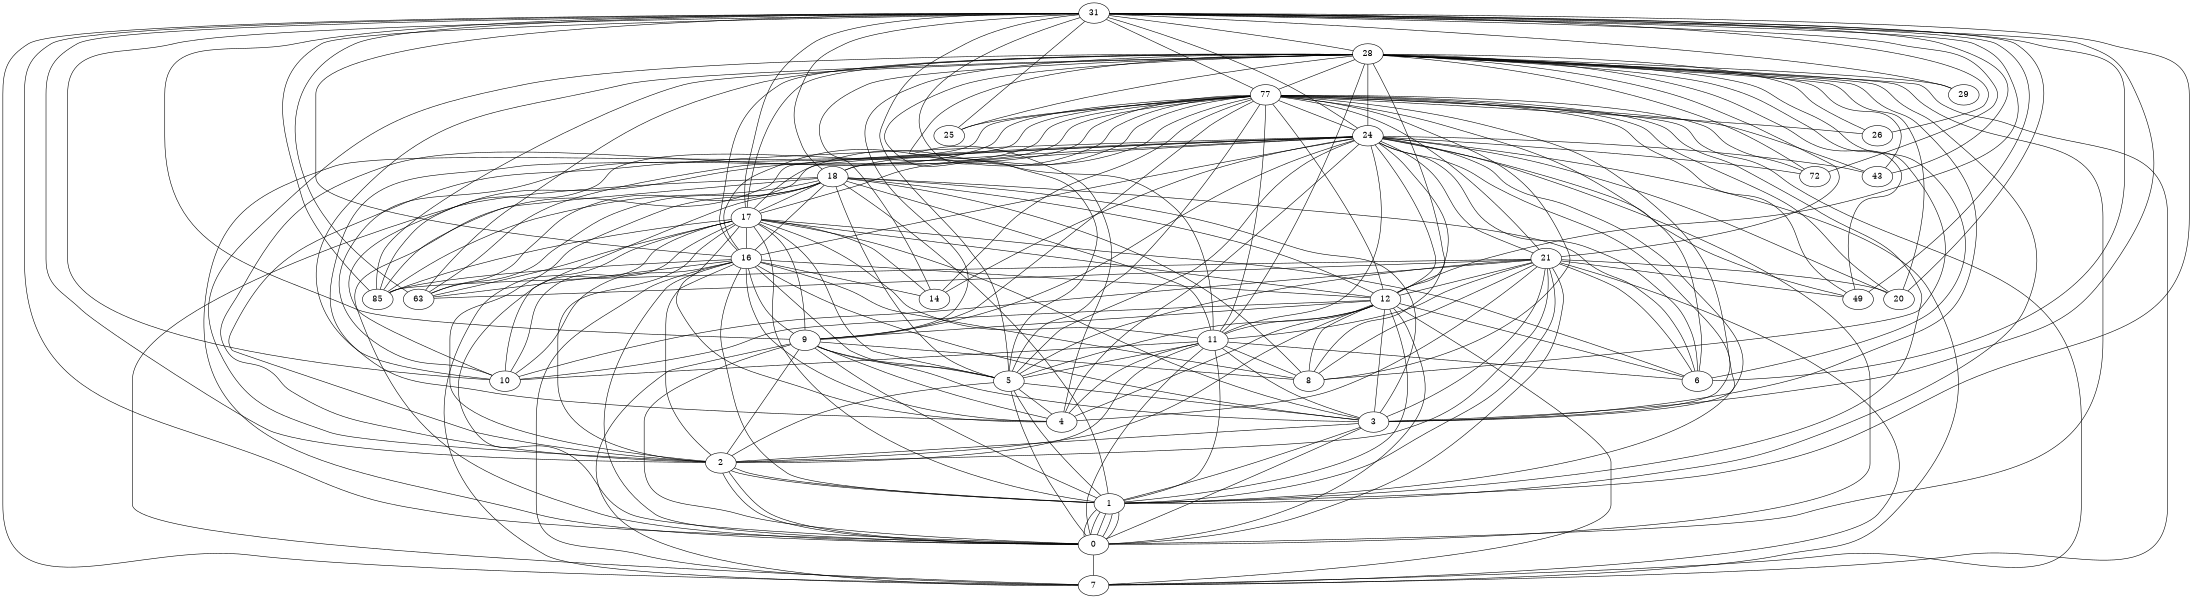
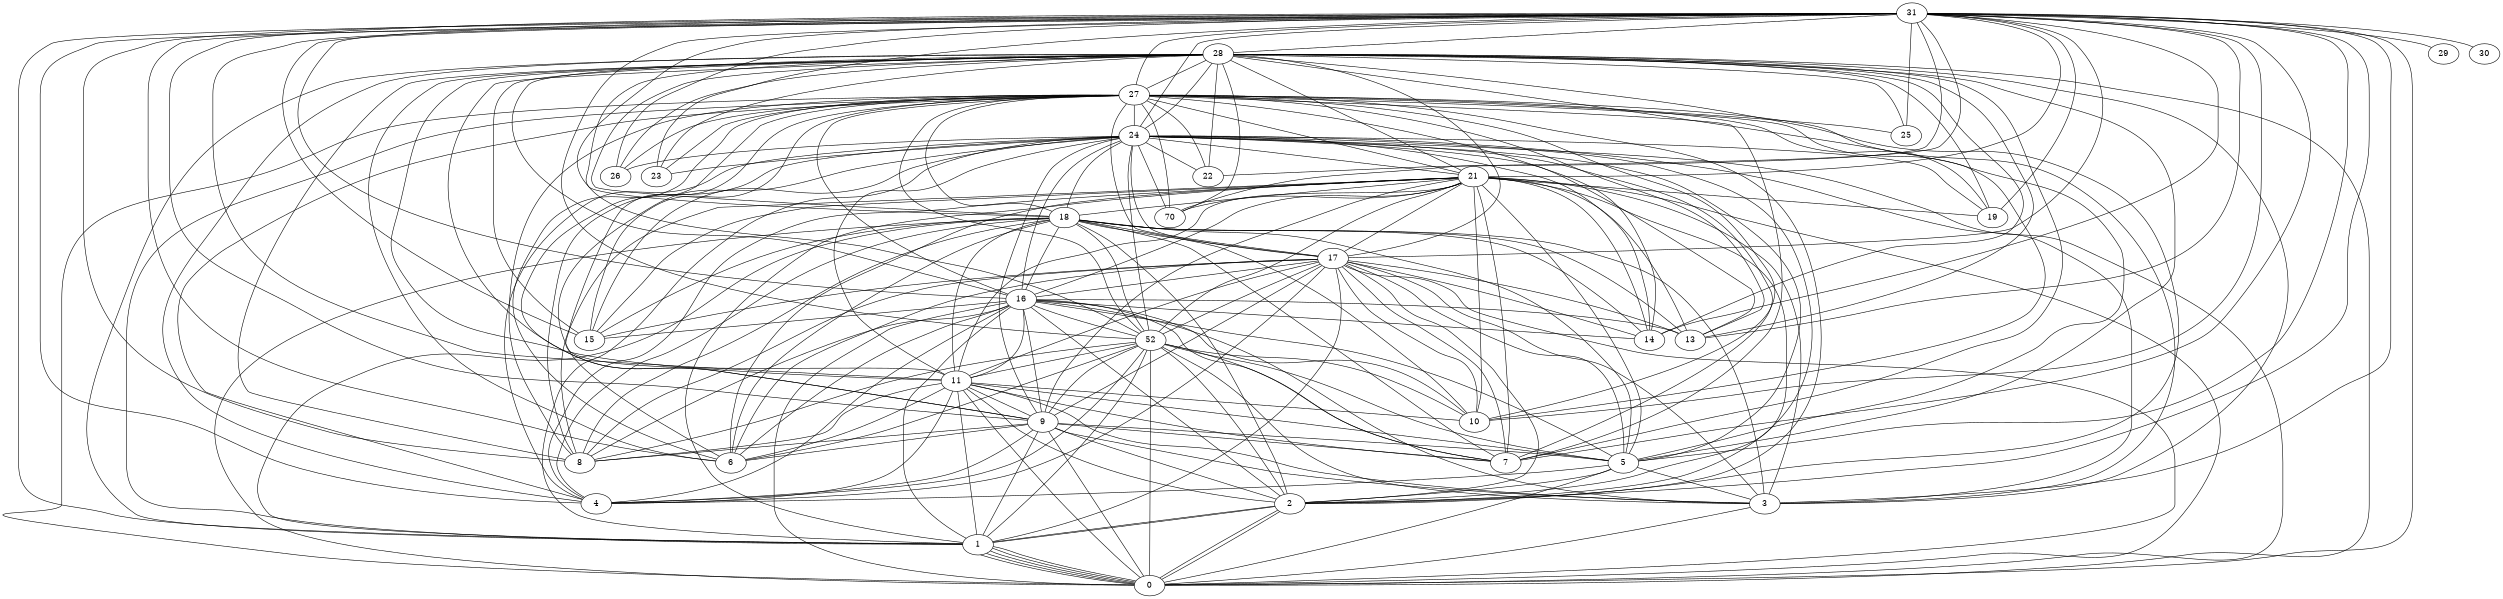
edge "31" -- "4": added
edge "31" -- "8": added
node "30": added
edge "28" -- "29": now "28" -- "18"
node "77": label "77" -> "27"
edge "31" -- "21": added
edge "24" -- "10": now "24" -- "26"
node "72": label "72" -> "22"
node "43": label "43" -> "23"
edge "21" -- "18": added
edge "31" -- "14": added
edge "21" -- "16": added
edge "21" -- "17": added
edge "21" -- "14": added
edge "18" -- "14": added
edge "21" -- "9": added
edge "17" -- "8": added
node "85": label "85" -> "15"
node "63": label "63" -> "13"
node "12": label "12" -> "52"
node "49": label "49" -> "19"
node "20": label "20" -> "70"
edge "18" -- "4": added
edge "16" -- "11": added
edge "16" -- "6": added
edge "11" -- "9": added
edge "3" -- "2": removed
edge "9" -- "6": added
edge "5" -- "1": removed
edge "3" -- "1": removed
edge "0" -- "7": now "11" -- "7"
